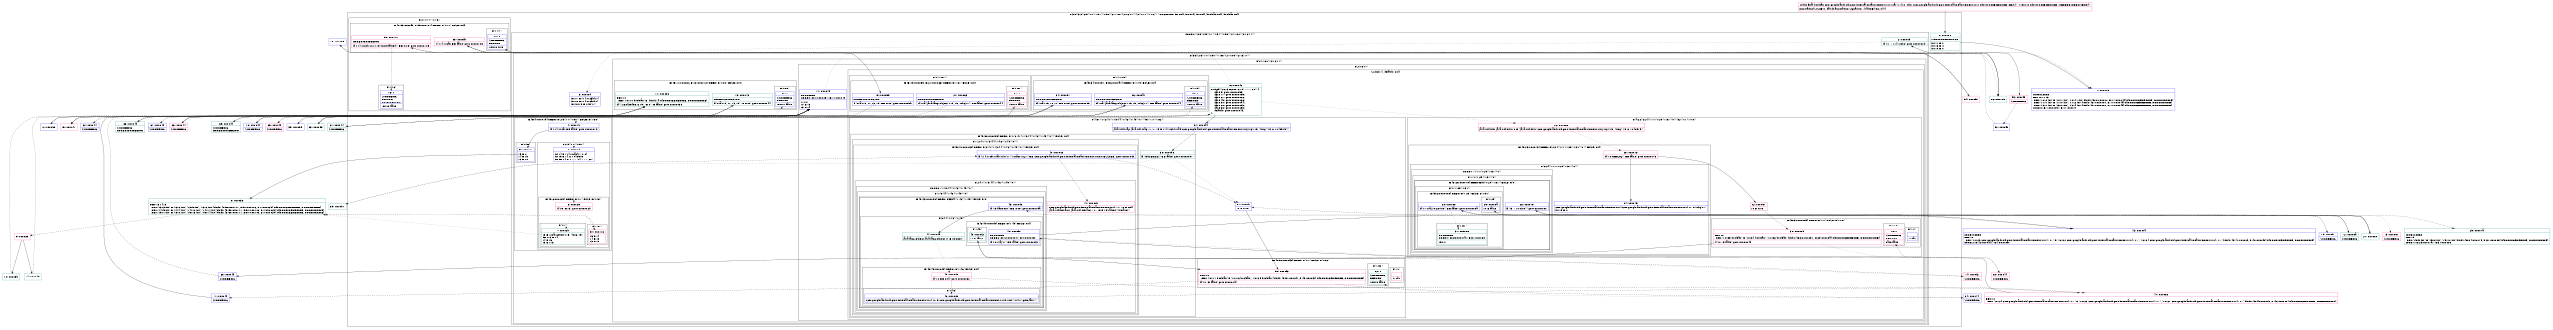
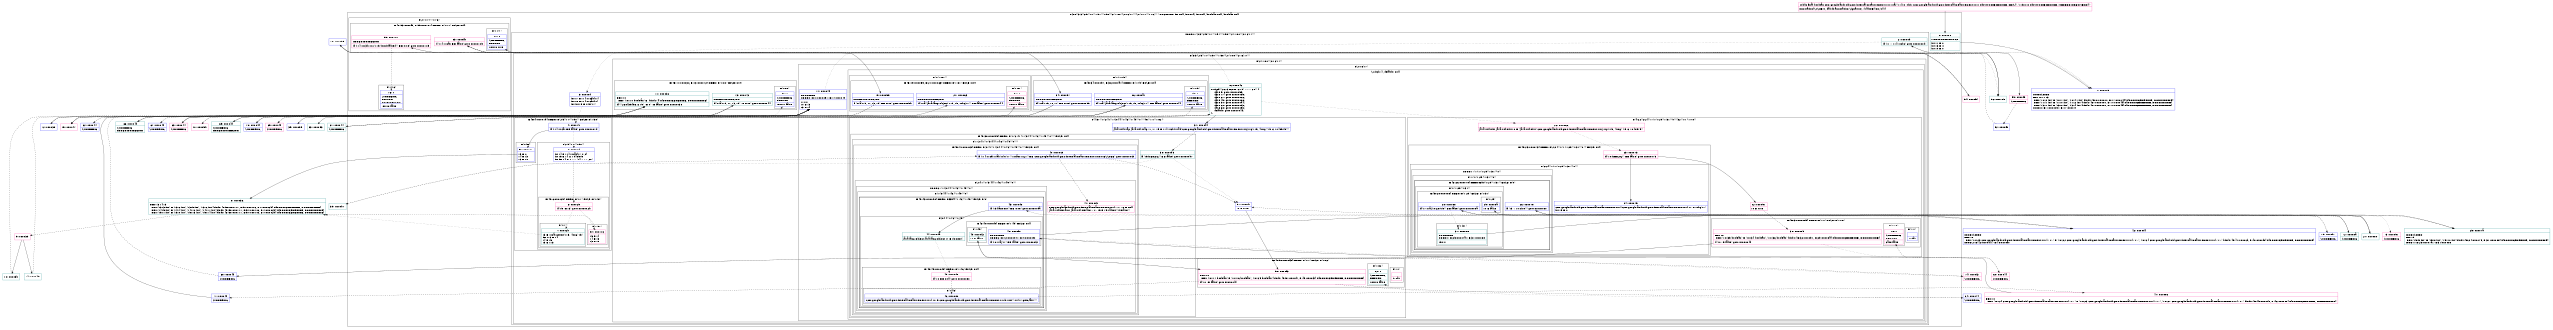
edge "33: 0x0093" -> "34: 0x0097": now "18: 0x0055" -> "34: 0x0097"
node "20: 0x005b": added
edge "31: 0x008e" -> "25: 0x007a": added
edge "45: 0x00de" -> "47: 0x00ec": removed
